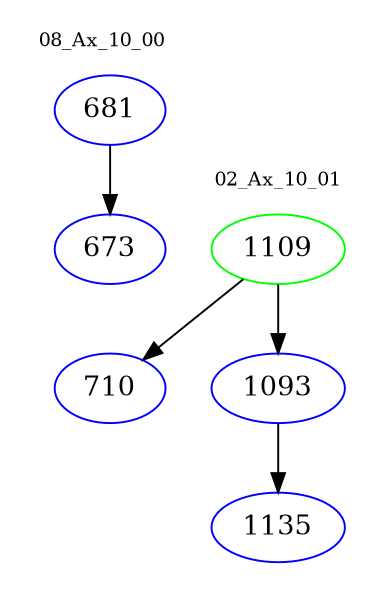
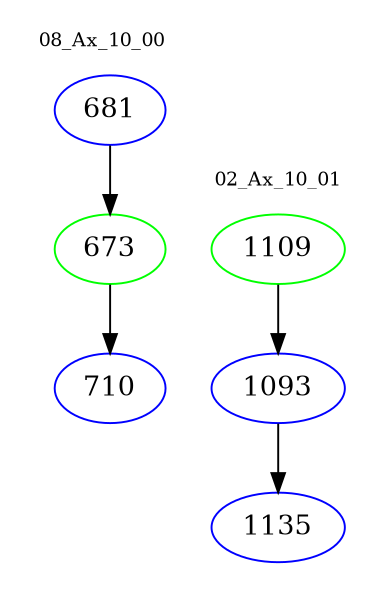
node "673": color blue -> green
edge "1109" -> "710": now "673" -> "710"
